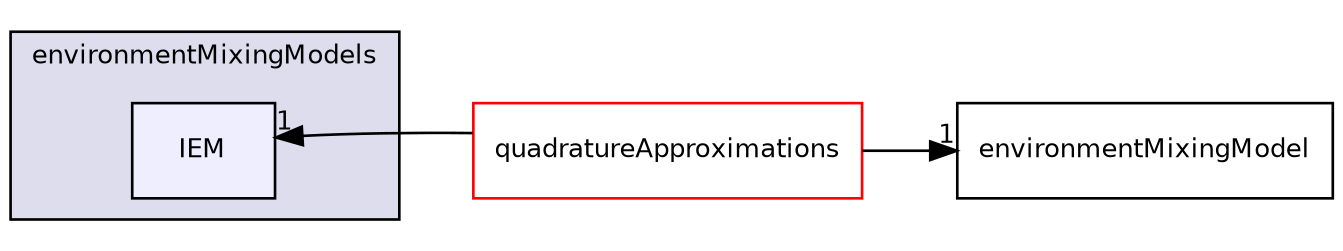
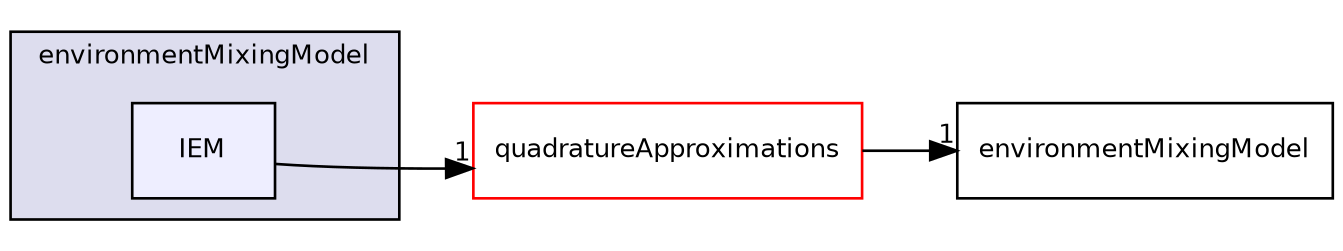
cluster "environmentMixingModels": label "environmentMixingModels" -> "environmentMixingModel"
edge "quadratureApproximations" -> "IEM": reversed
